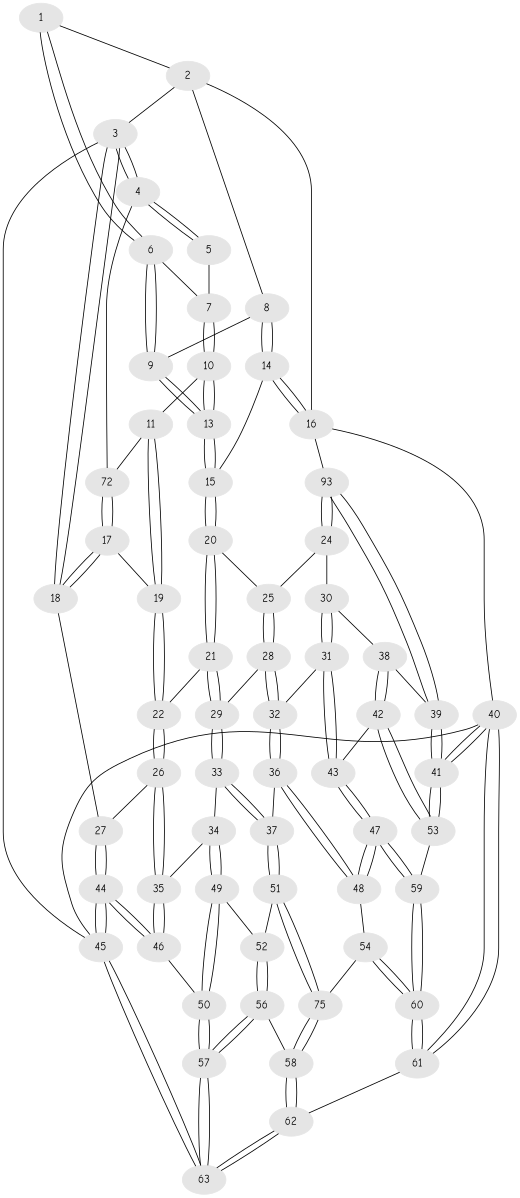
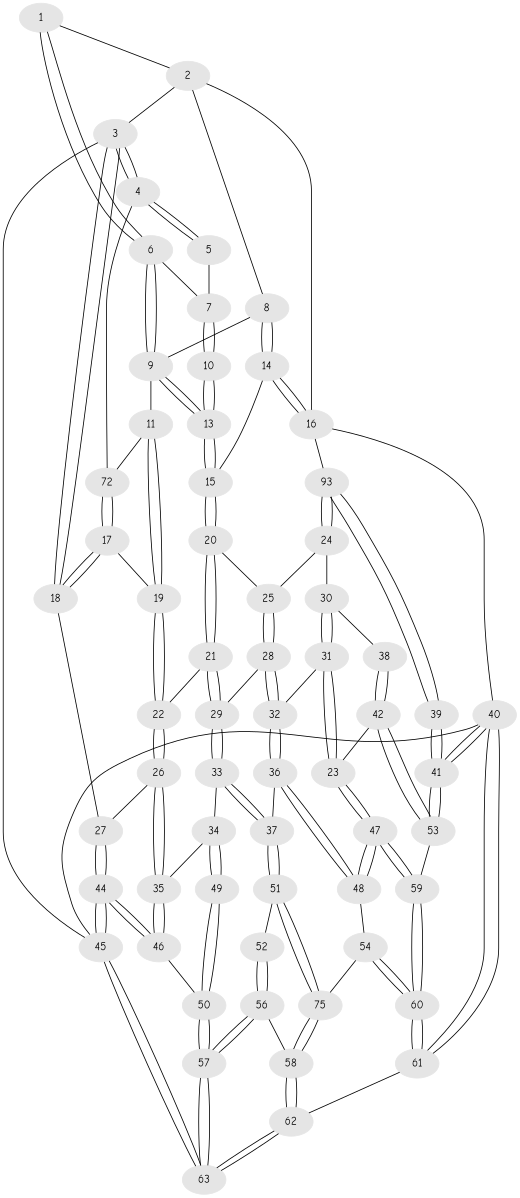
edge "10" -- "11": now "9" -- "11"
edge "38" -- "39": removed
node "43": label "43" -> "23"
edge "49" -- "52": removed
